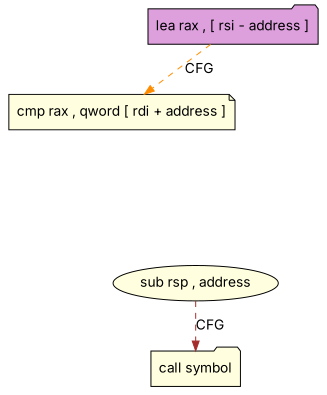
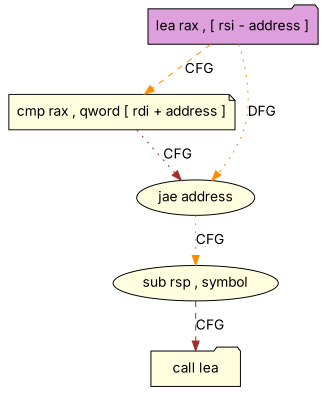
node "jae address": added
node "sub rsp , address": label "sub rsp , address" -> "sub rsp , symbol"
node "call symbol": label "call symbol" -> "call lea"
